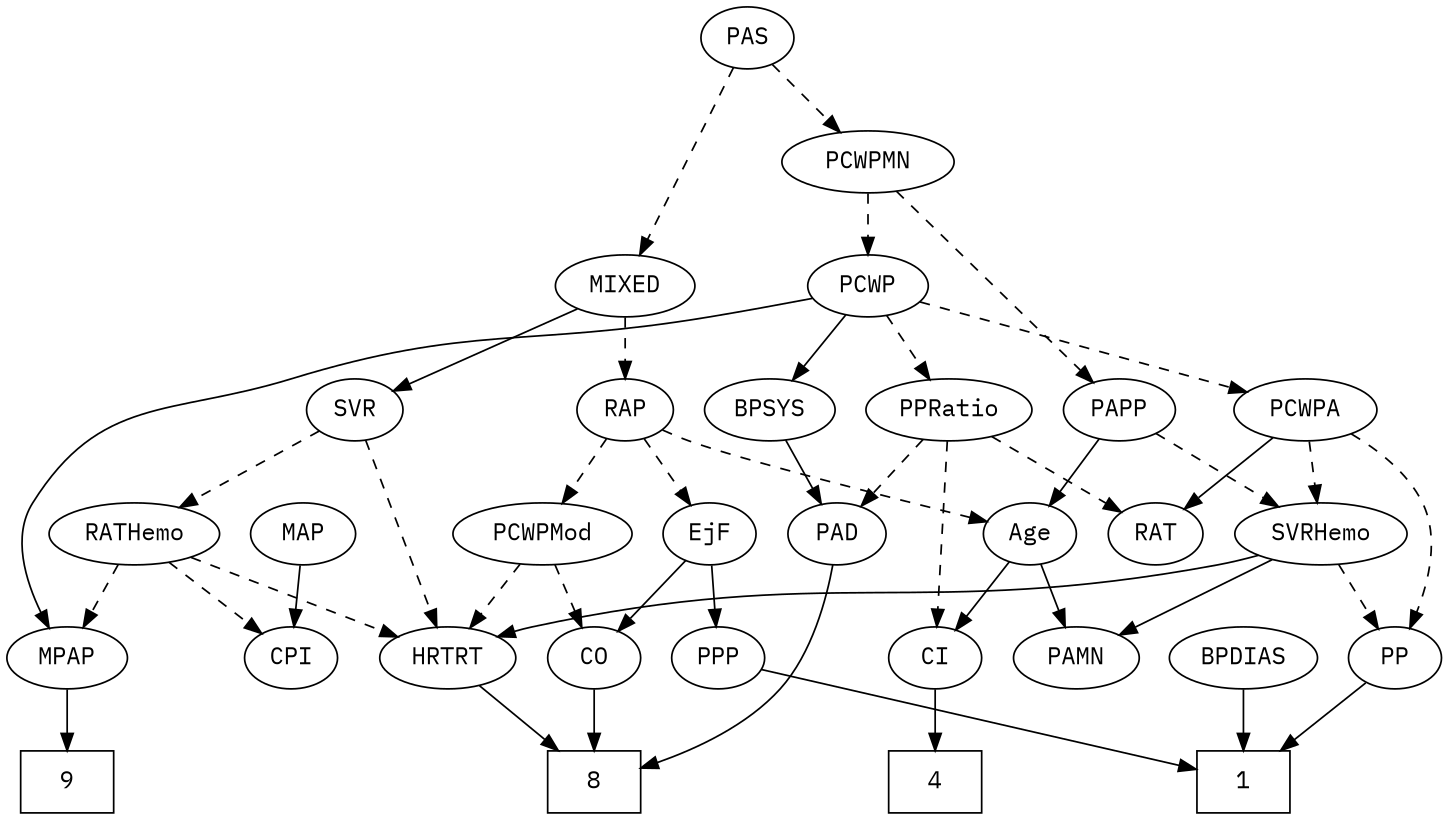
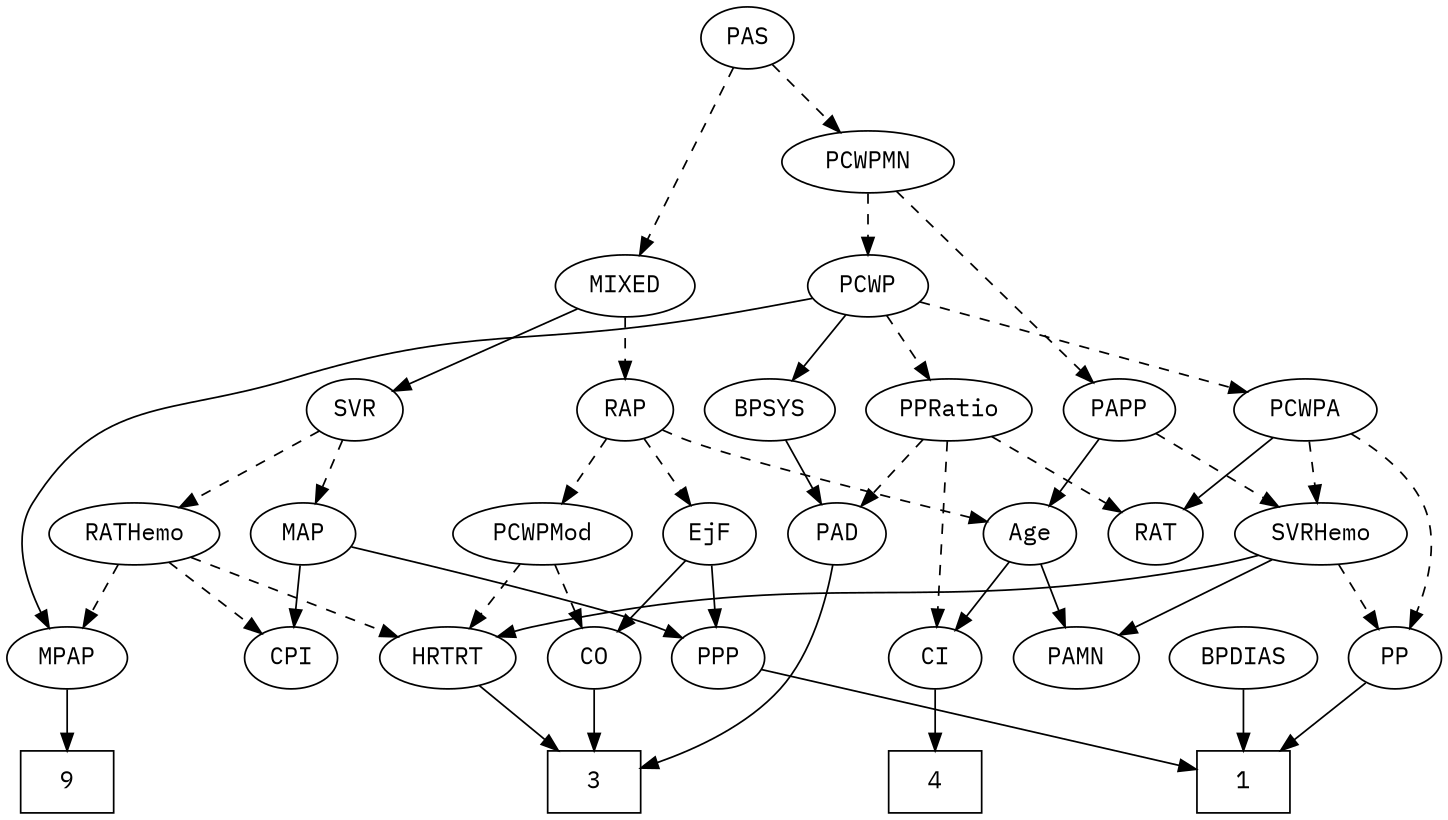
edge "SVR" -> "HRTRT": now "SVR" -> "MAP"
edge "MAP" -> "PPP": added
node "8": label "8" -> "3"
